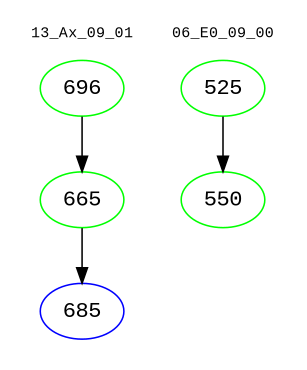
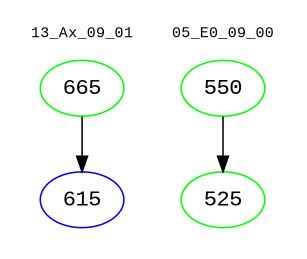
cluster "06_E0_09_00": label "06_E0_09_00" -> "05_E0_09_00"
node "696": removed
edge "525" -> "550": reversed
node "685": label "685" -> "615"
